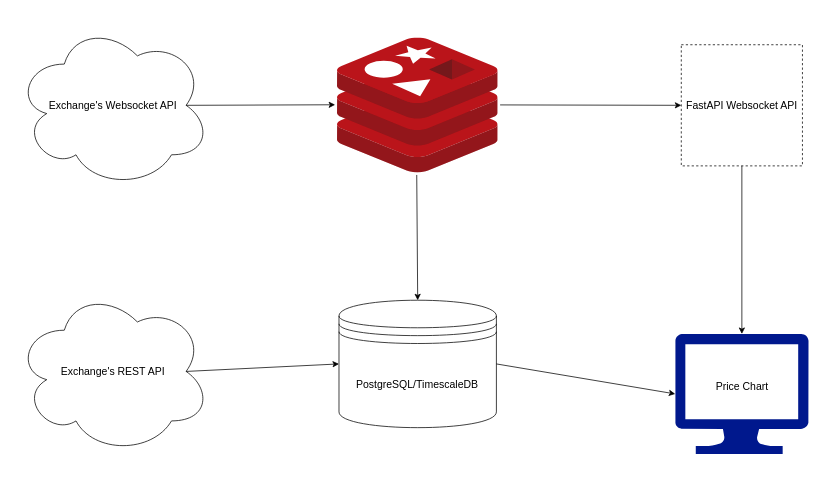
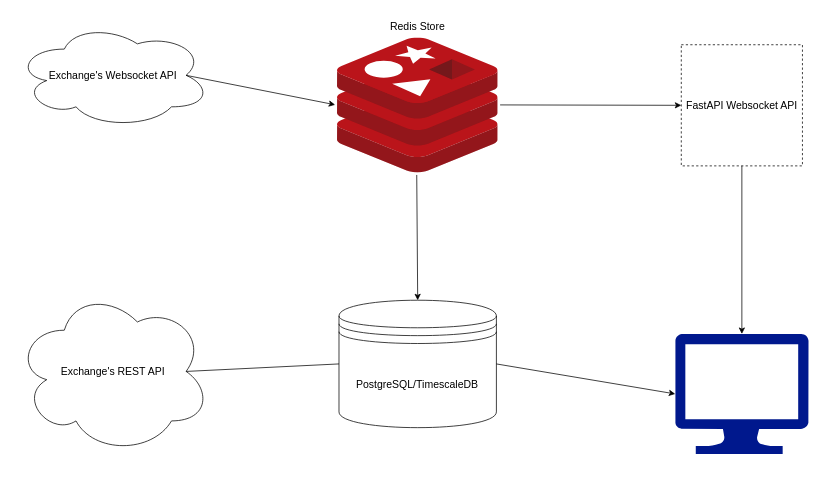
node "Redis Store": added
node "Exchange's Websocket API": size 195x165 -> 195x105
edge "Exchange's REST API" -> "PostgreSQL/TimescaleDB": arrowhead classic -> none
node "Price Chart": removed
